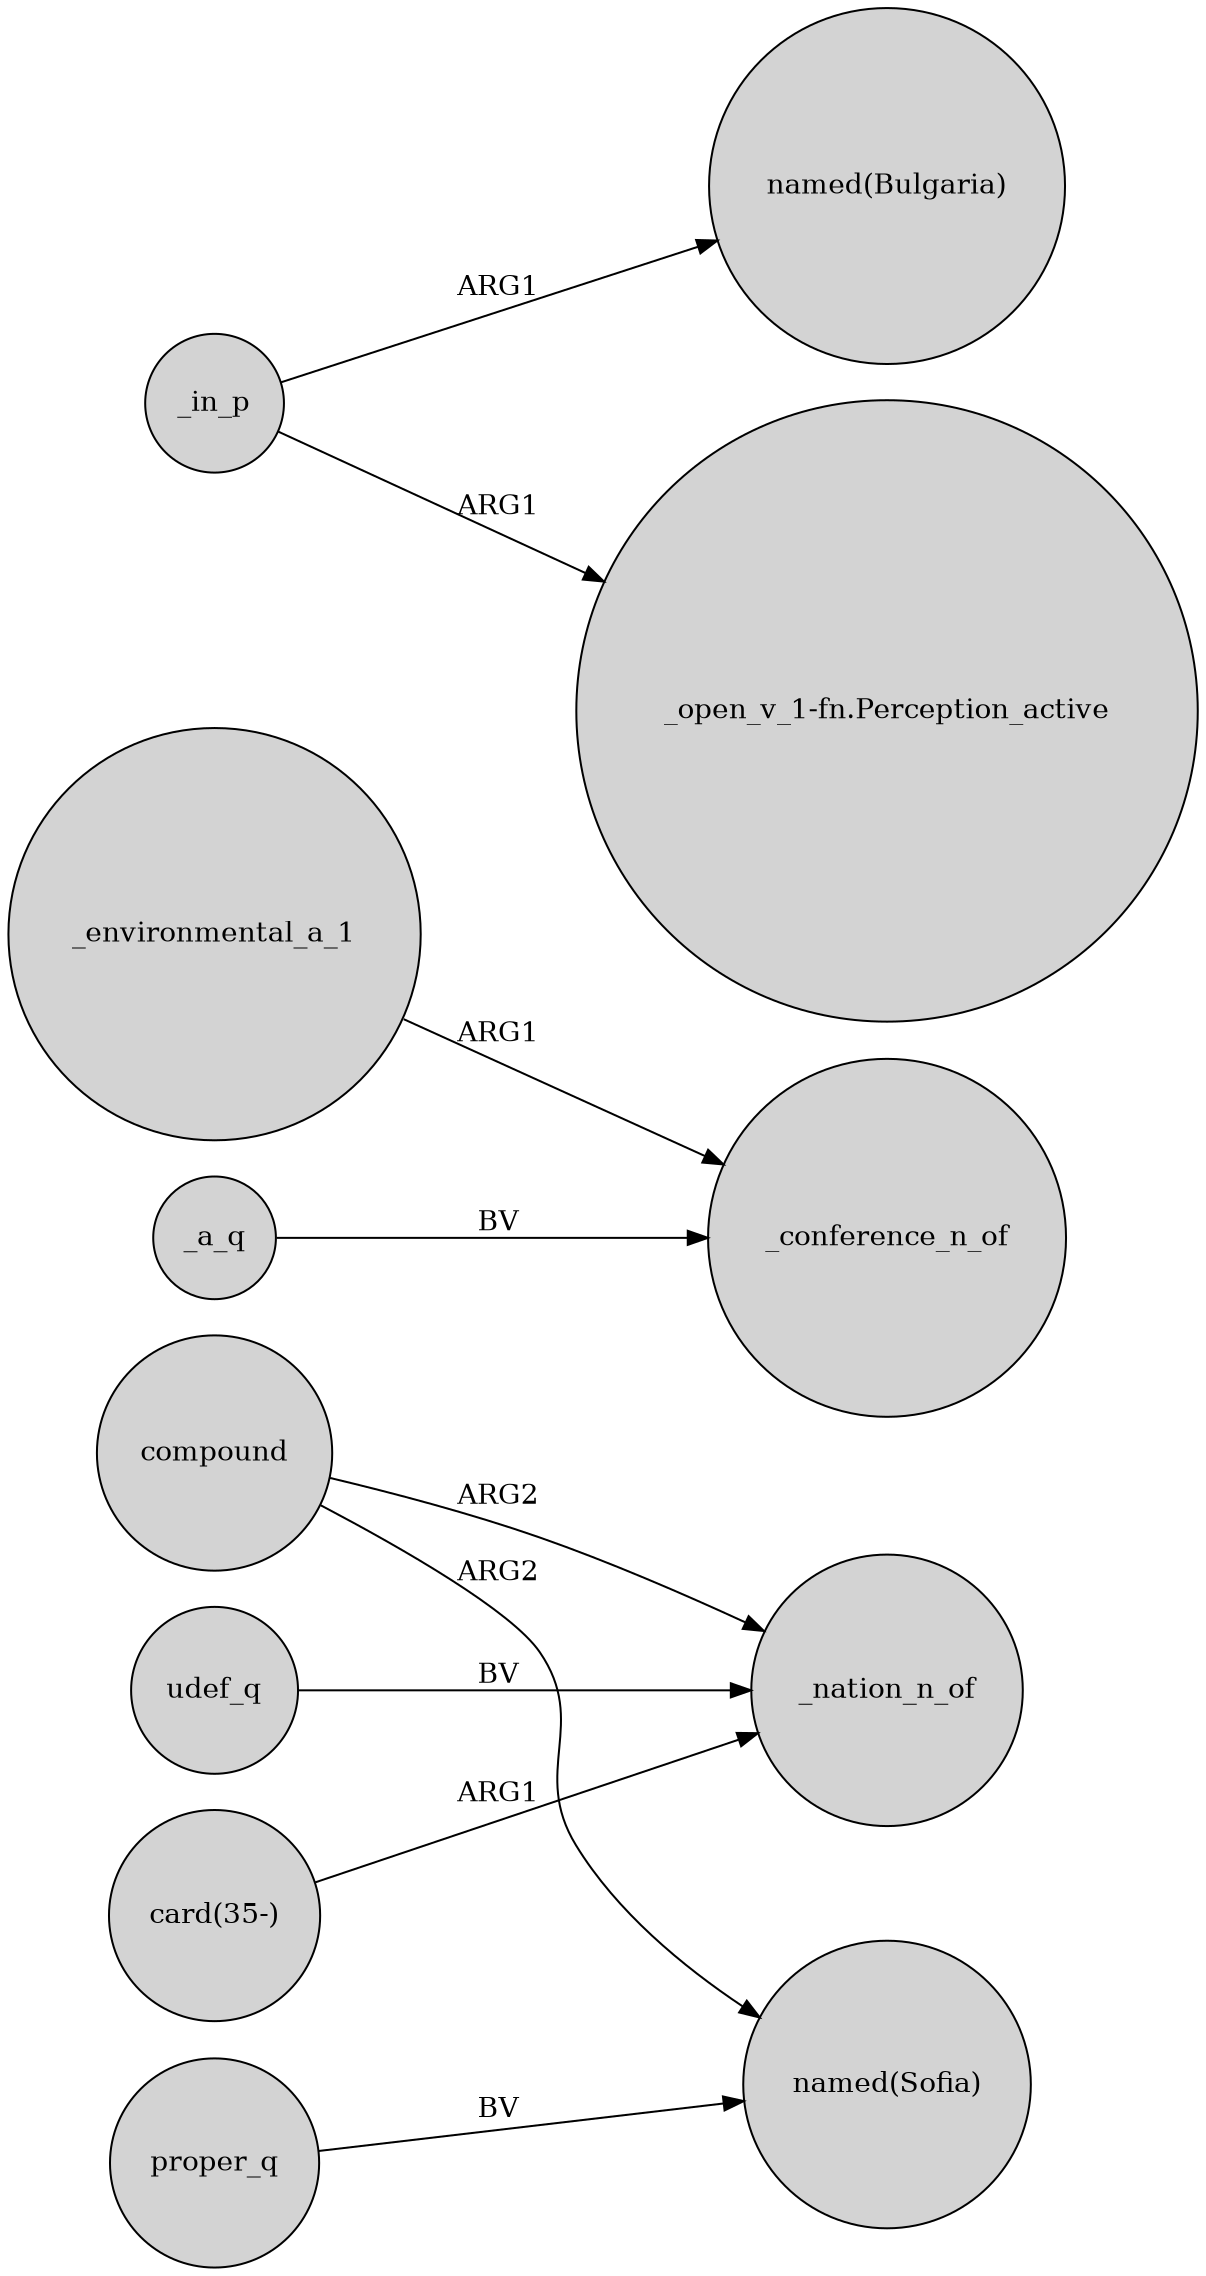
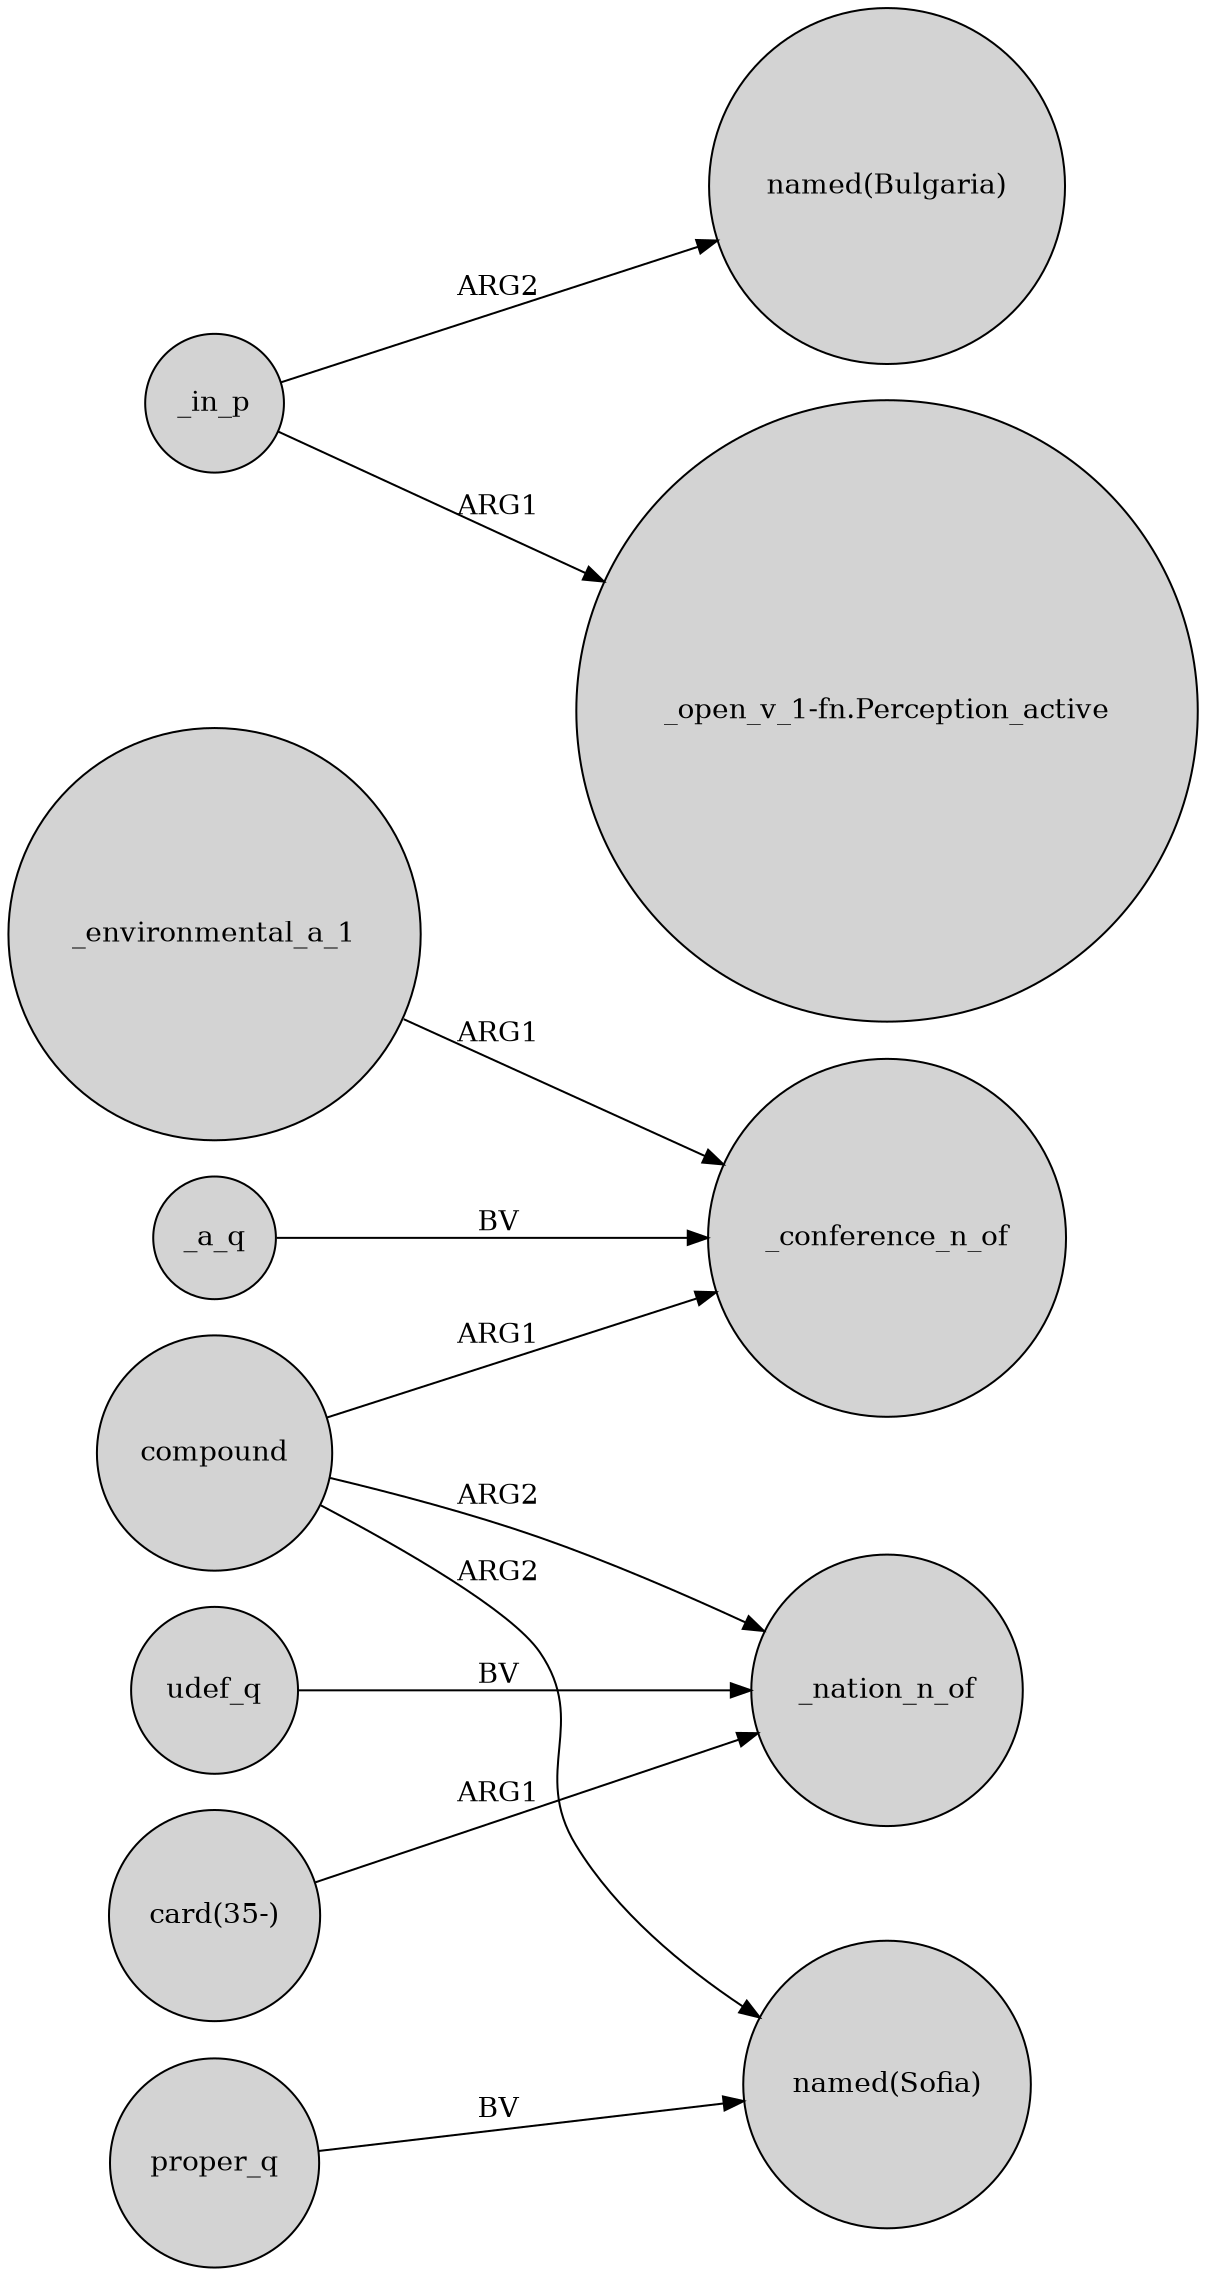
edge "_in_p" -> "named(Bulgaria)": label "ARG1" -> "ARG2"
edge "compound" -> "_conference_n_of": added, label "ARG1"
